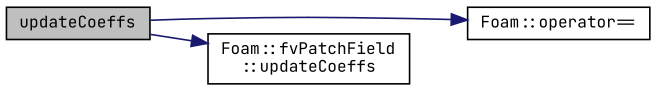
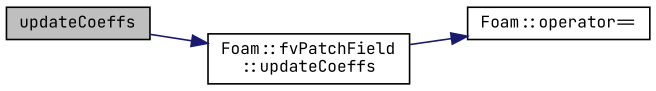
edge "updateCoeffs" -> "Foam::operator==": now "Foam::fvPatchField ::updateCoeffs" -> "Foam::operator=="
